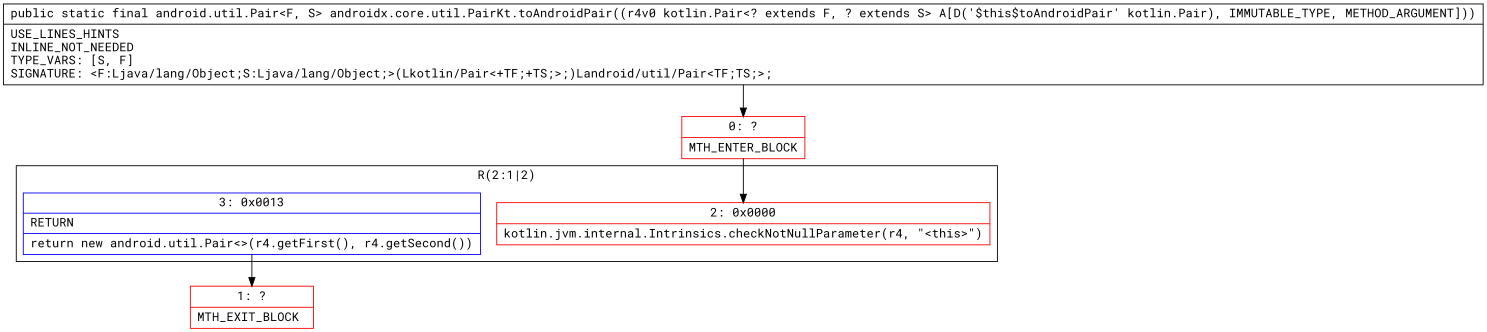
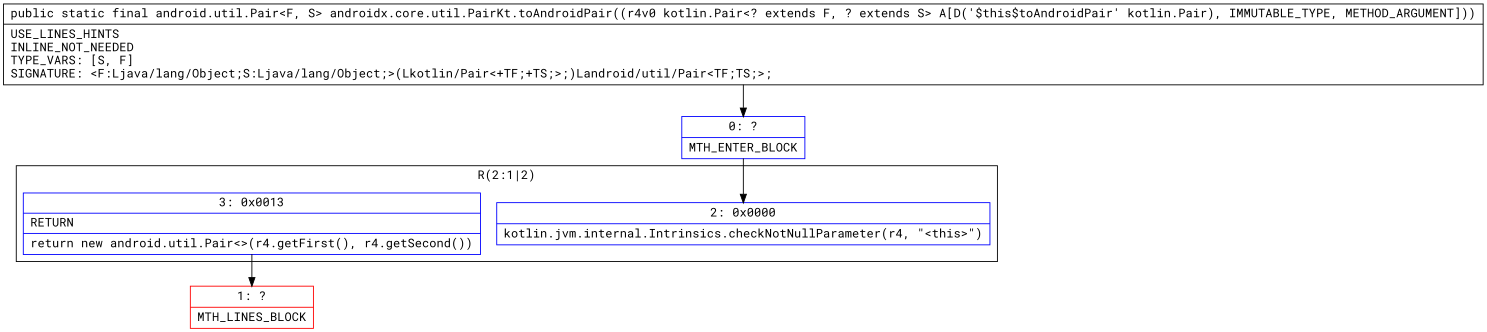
node "0: ?": color red -> blue
node "2: 0x0000": color red -> blue
node "1: ?": text "MTH_EXIT_BLOCK" -> "MTH_LINES_BLOCK"
